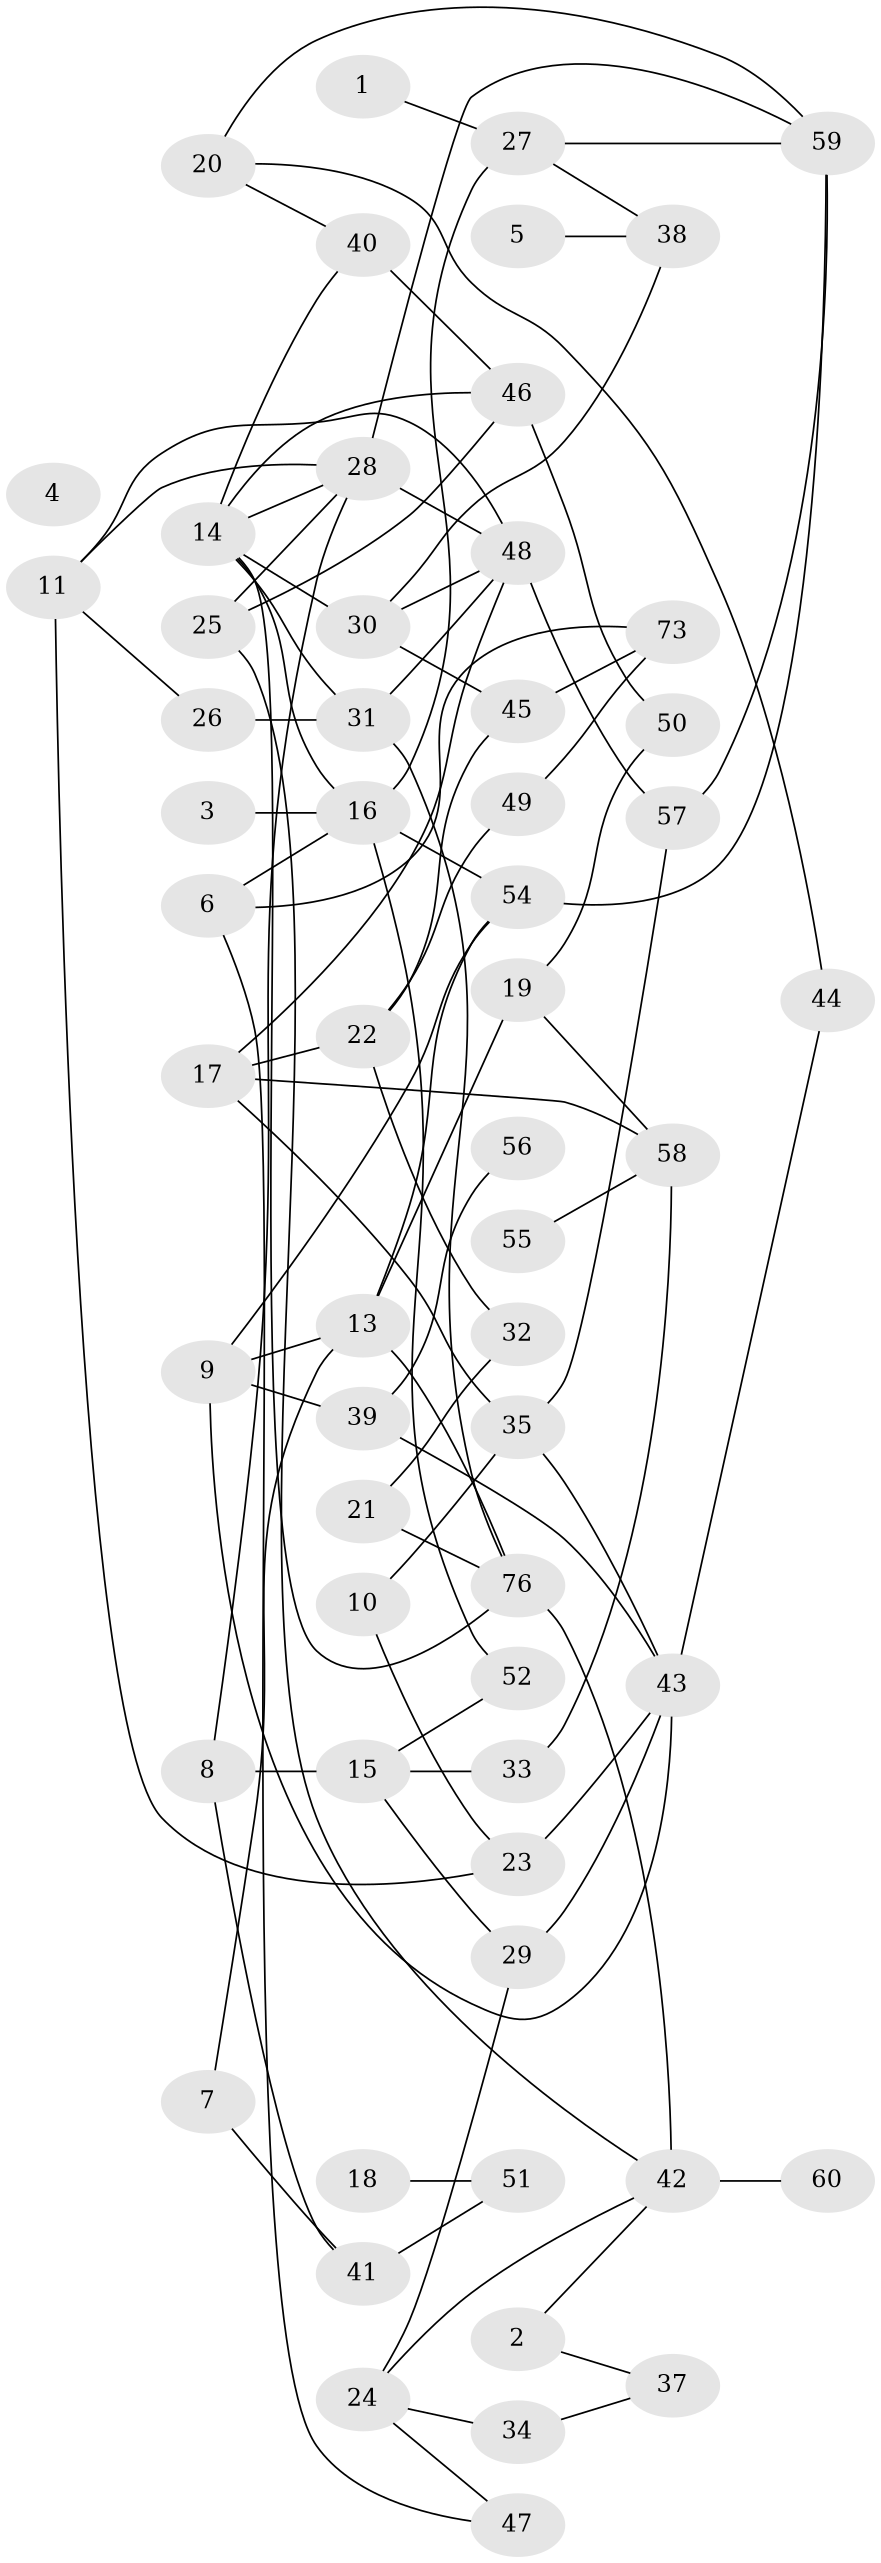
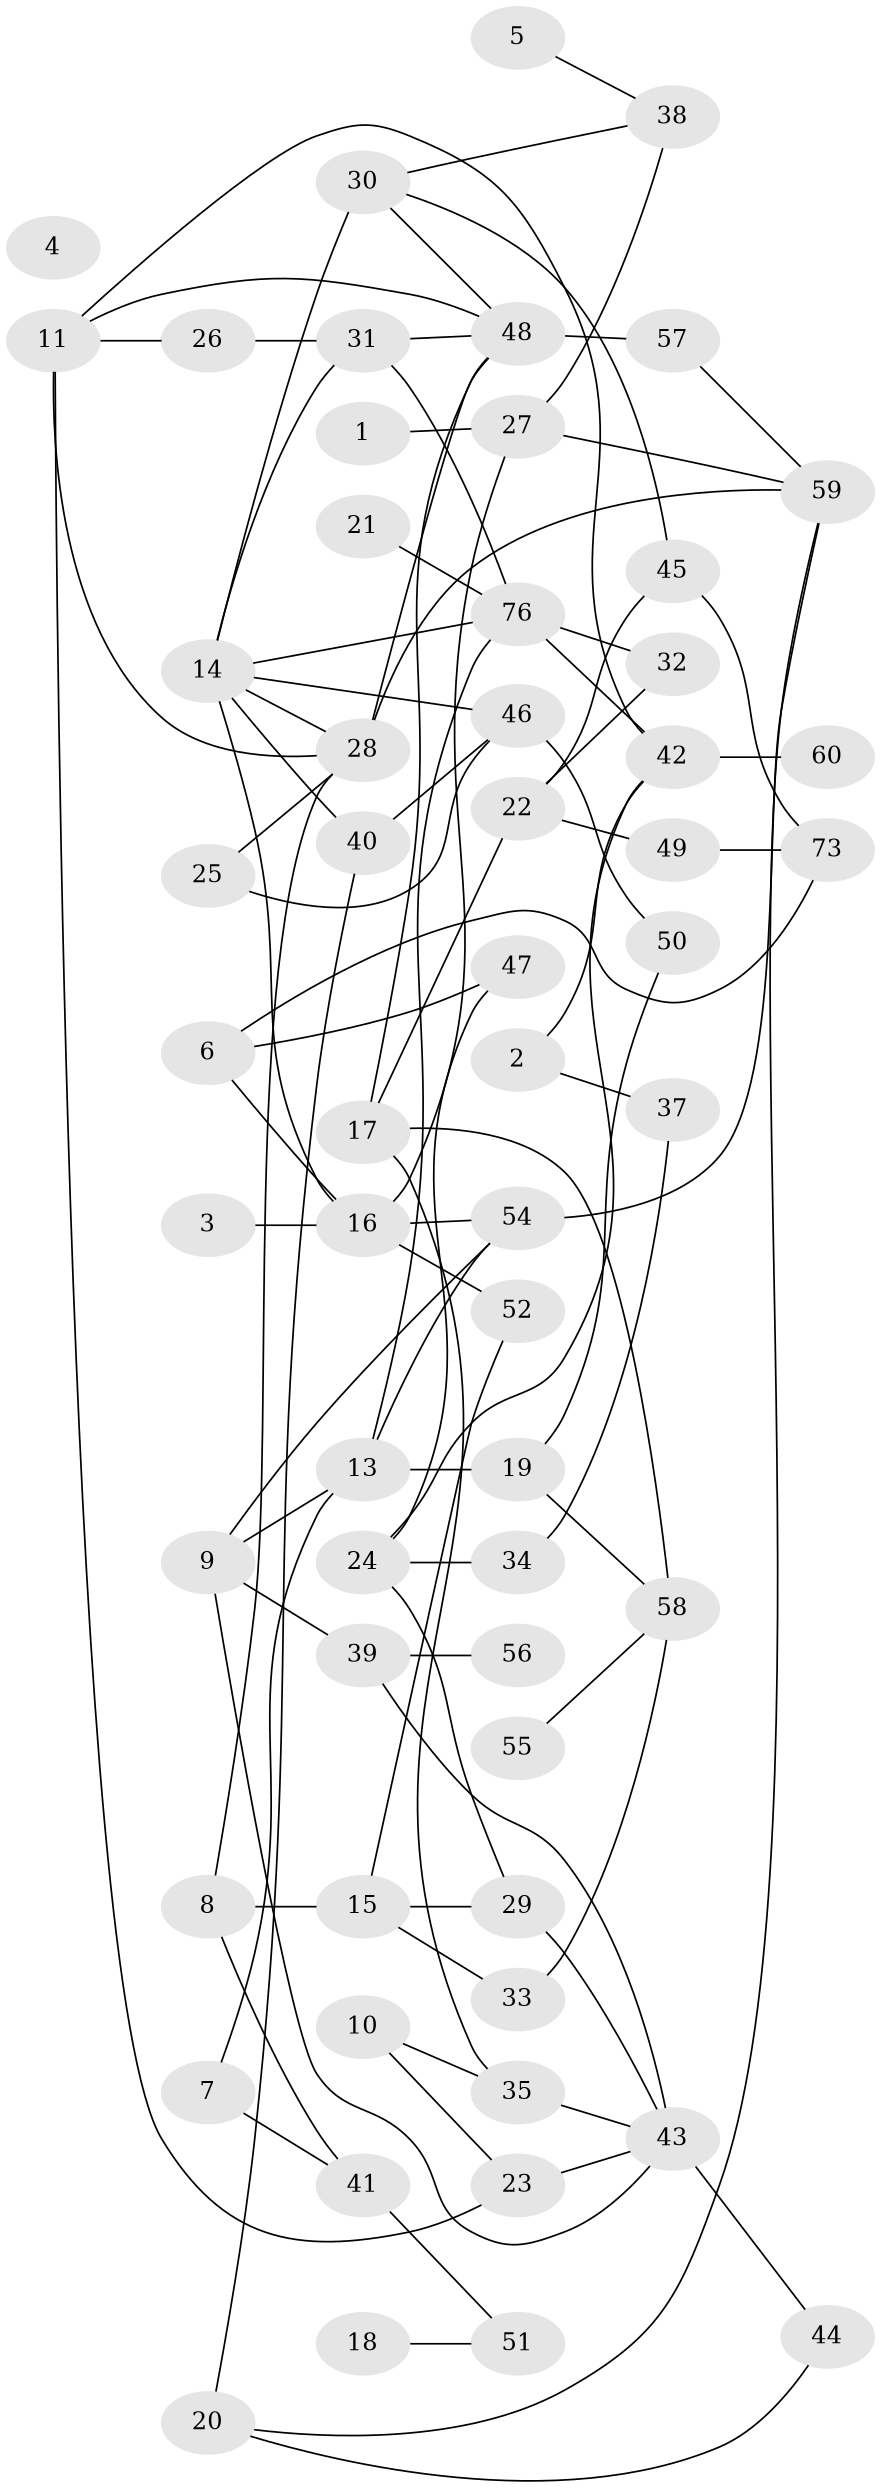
edge "57" -- "35": removed
edge "25" -- "42": now "11" -- "42"
edge "32" -- "21": now "32" -- "76"
